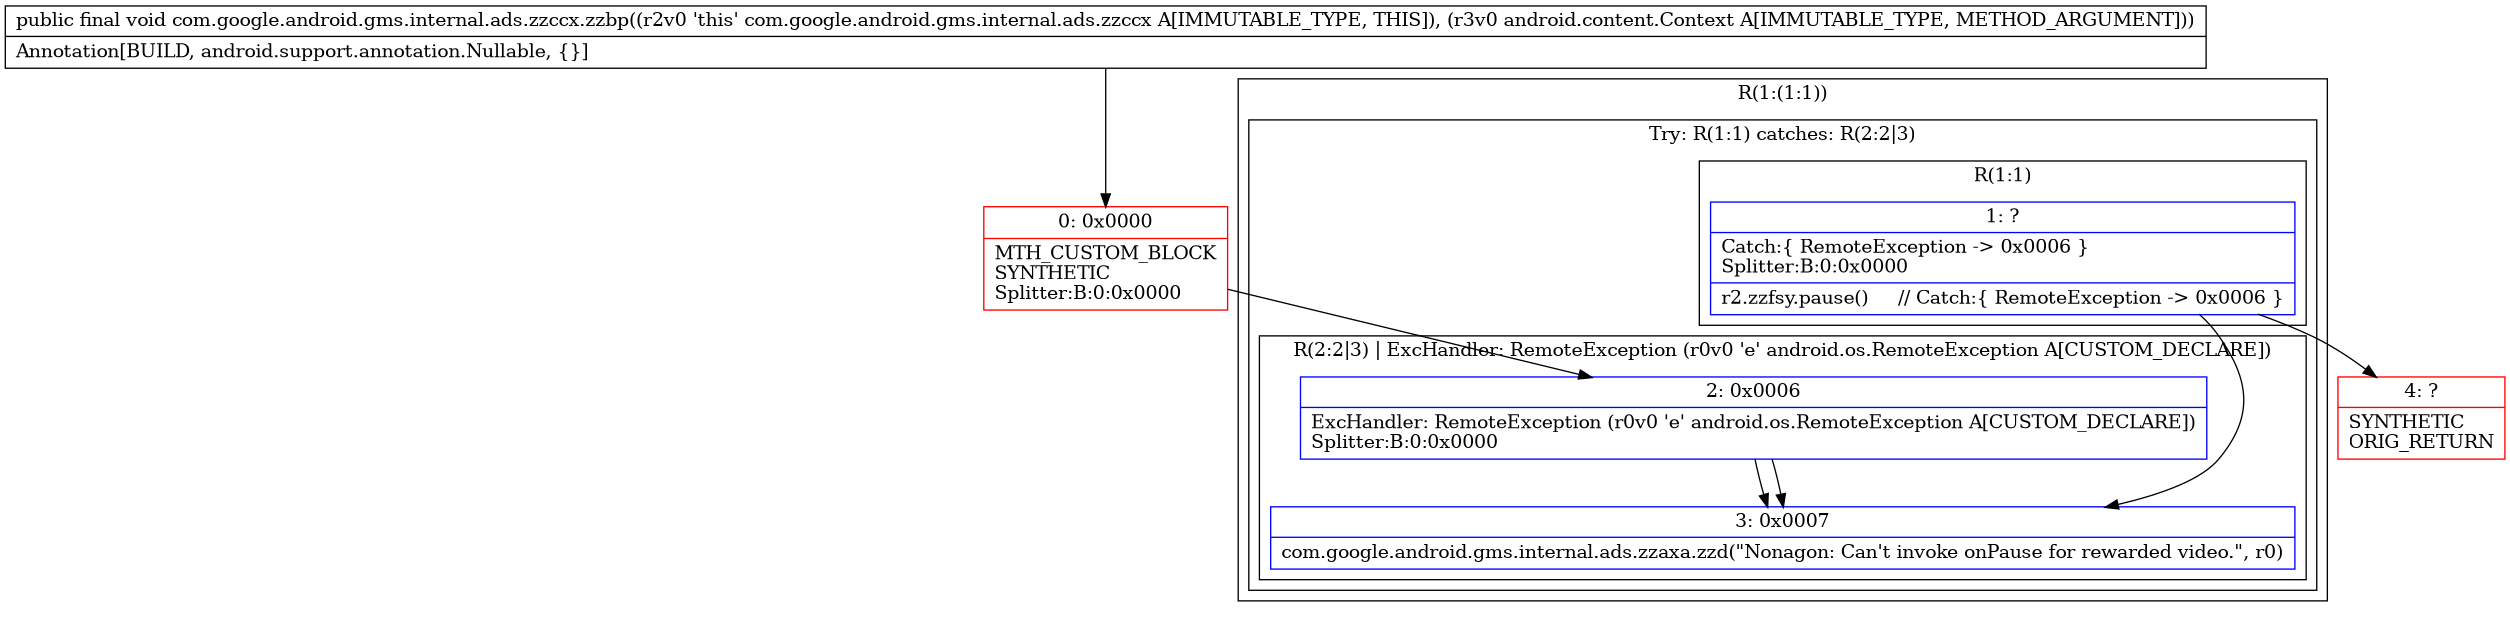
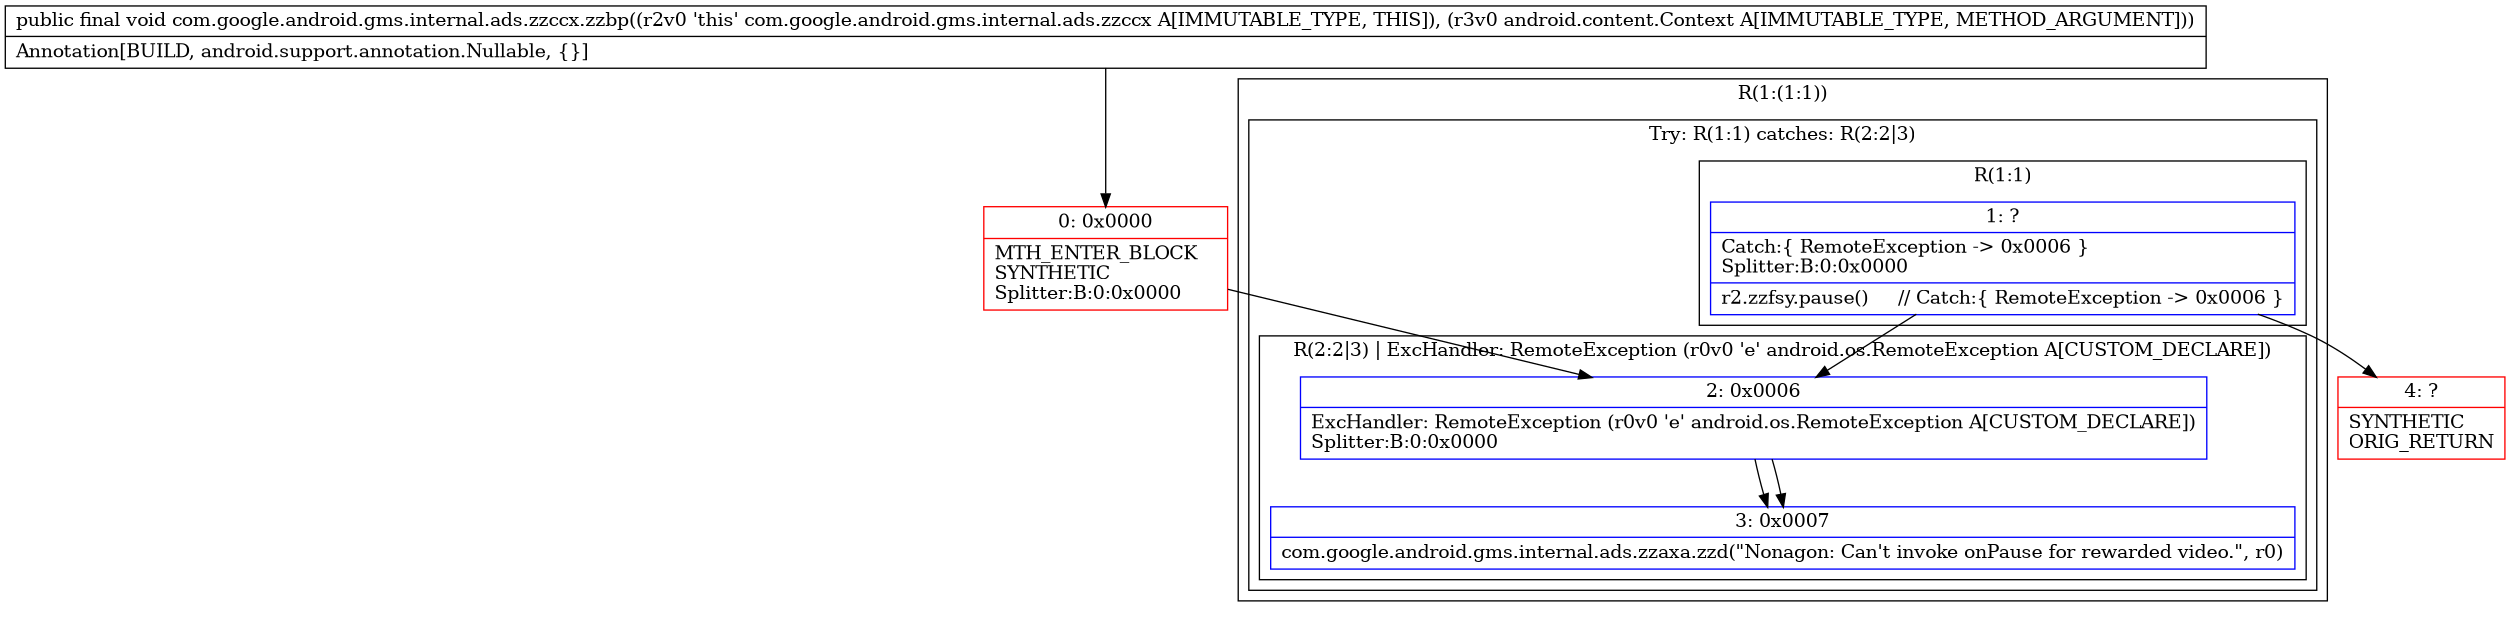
node "0: 0x0000": text "MTH_CUSTOM_BLOCK" -> "MTH_ENTER_BLOCK"
edge "1: ?" -> "3: 0x0007": now "1: ?" -> "2: 0x0006"
